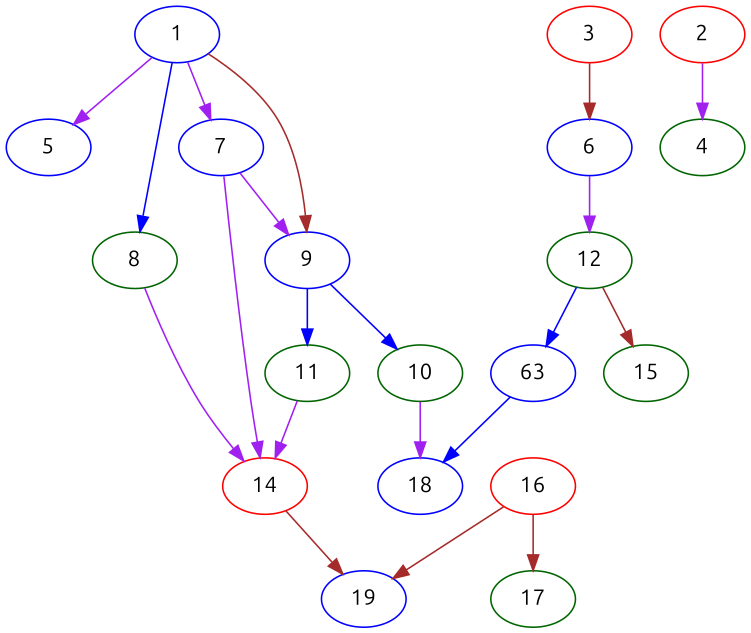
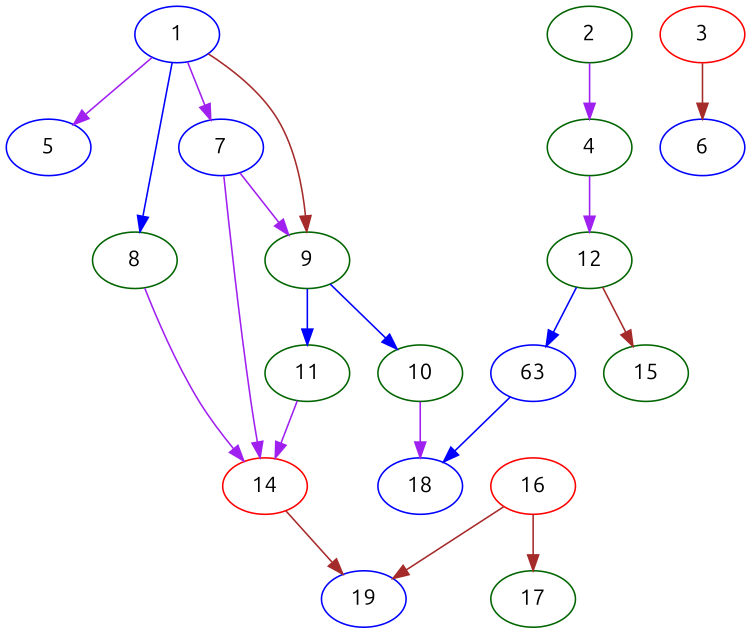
node "2": color red -> darkgreen
edge "6" -> "12": now "4" -> "12"
node "9": color blue -> darkgreen
